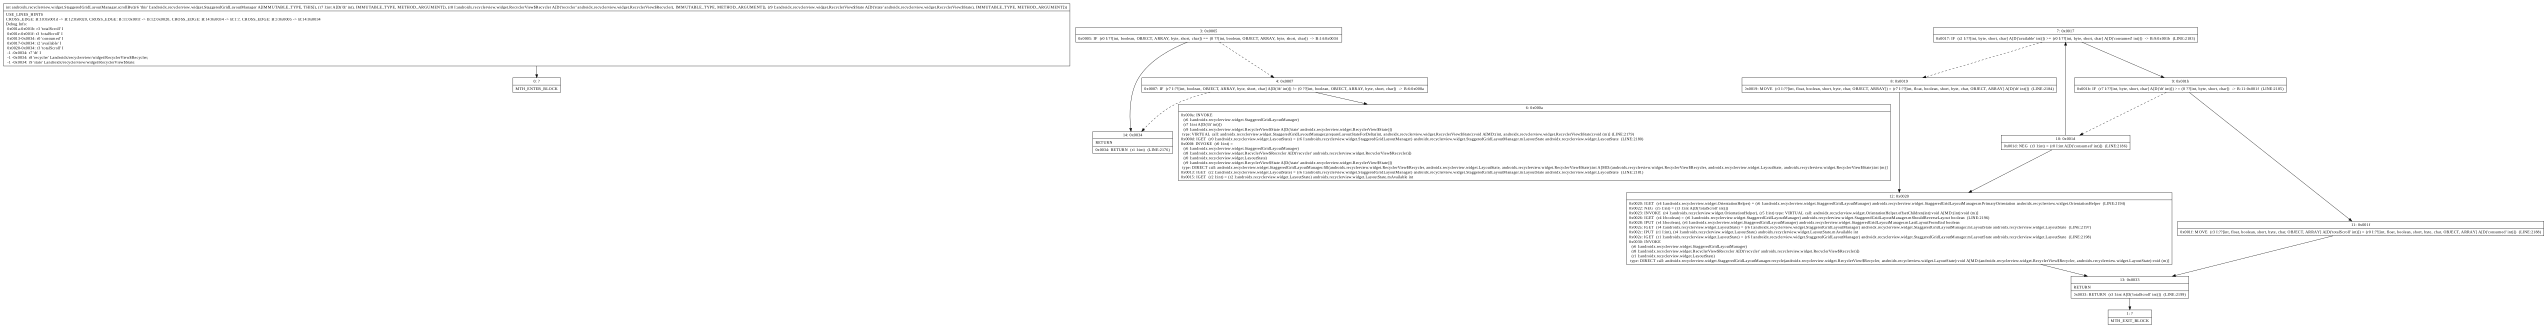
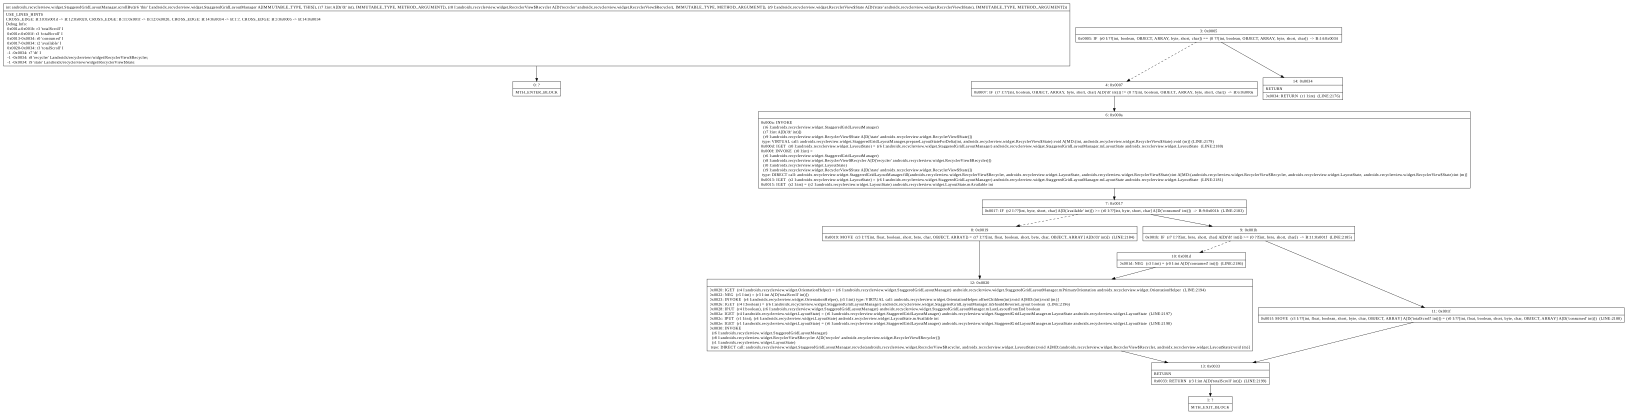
edge "10: 0x001d" -> "7: 0x0017": now "6: 0x000a" -> "7: 0x0017"
edge "4: 0x0007" -> "14: 0x0034": removed
